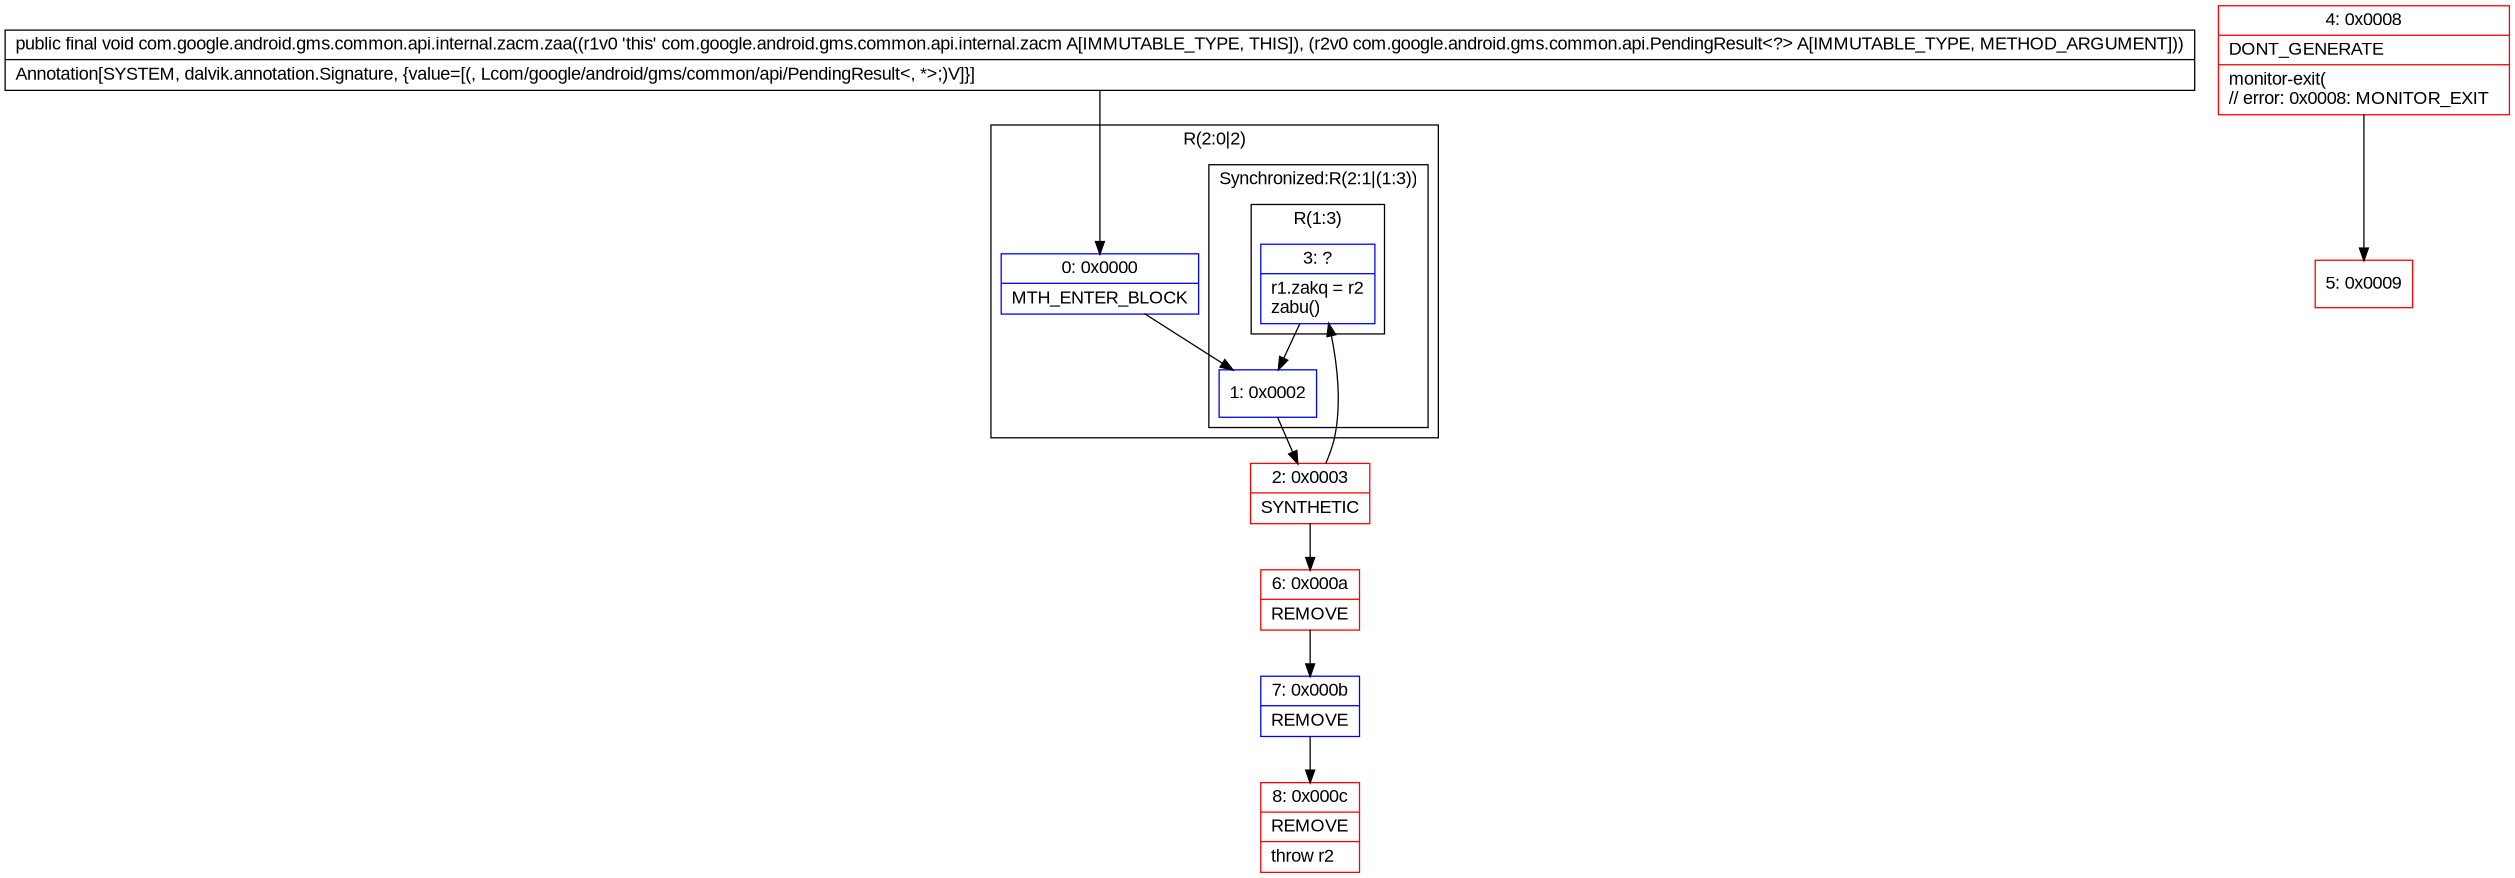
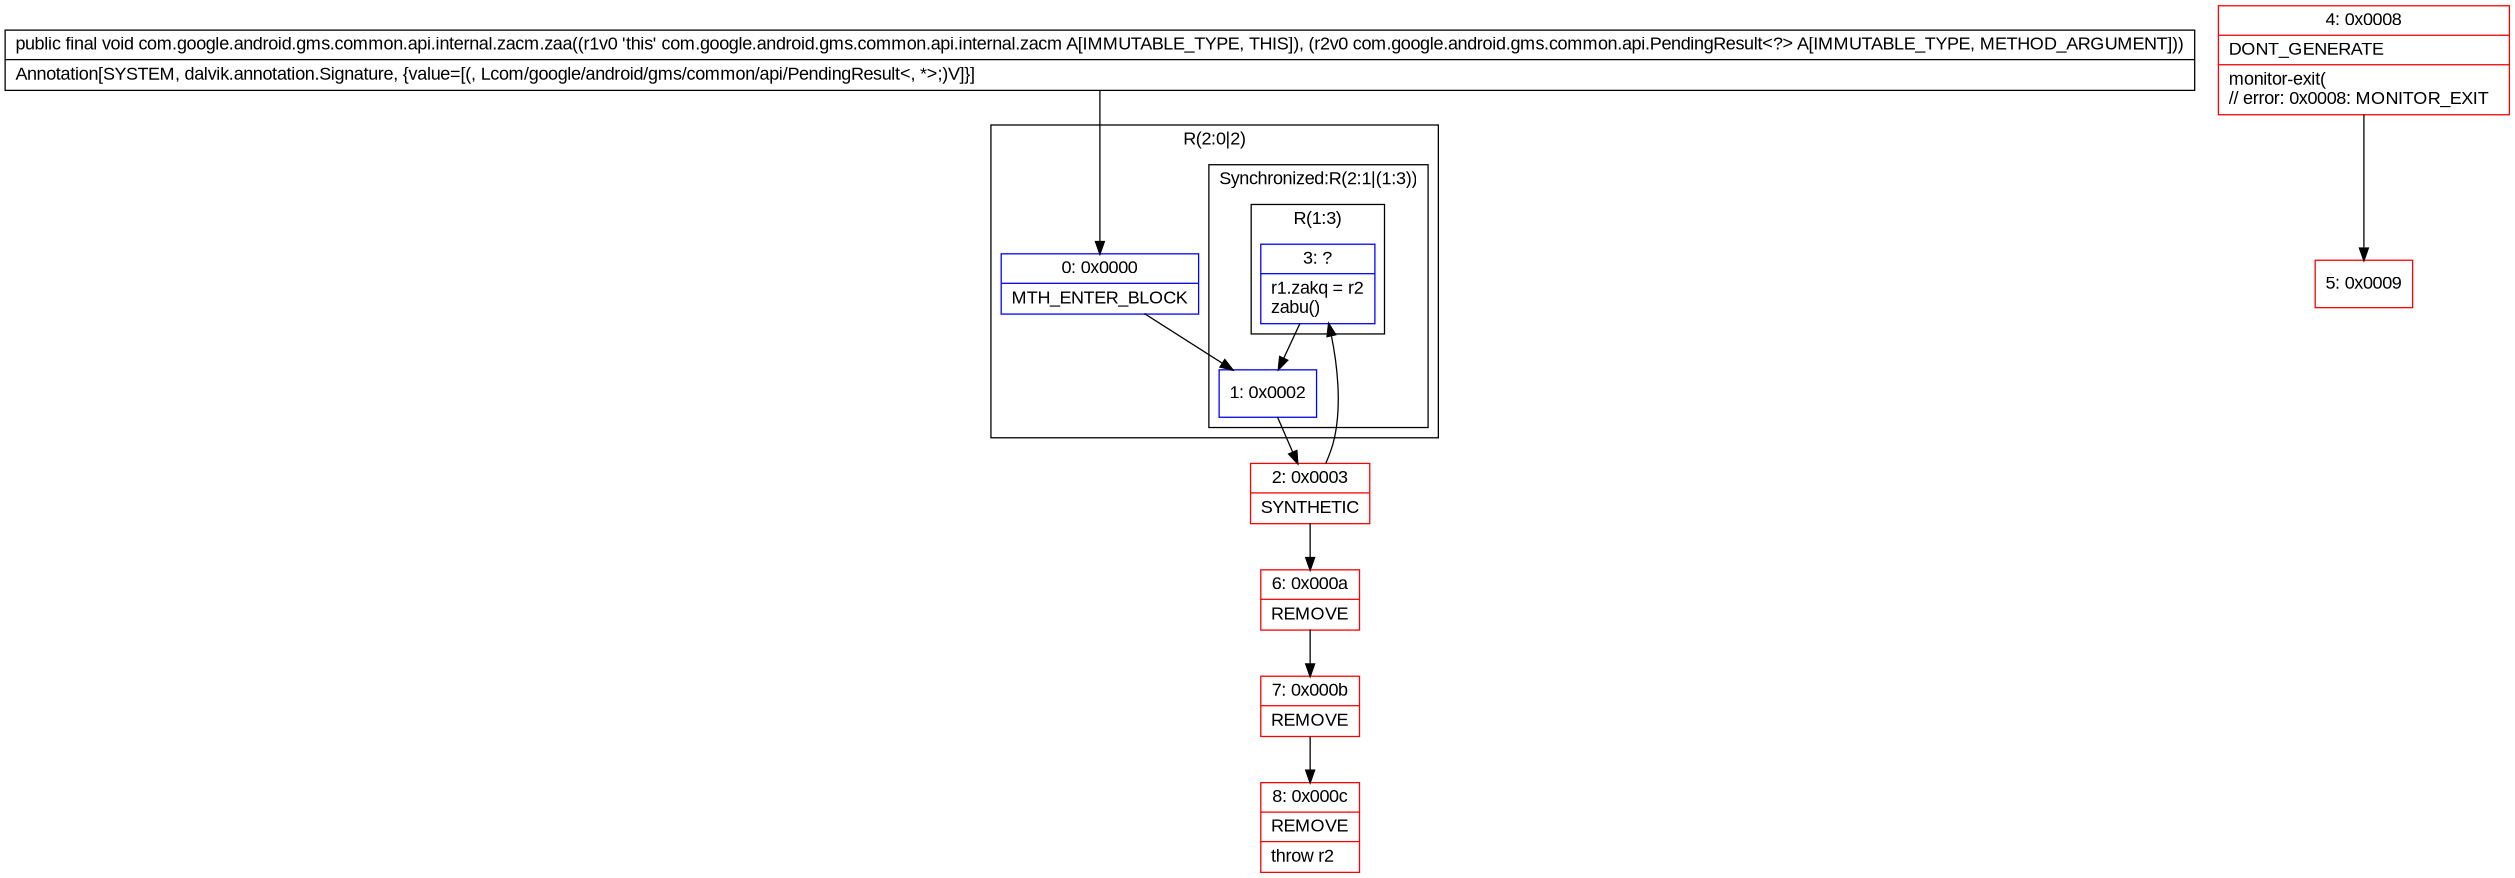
node "7: 0x000b": color blue -> red
